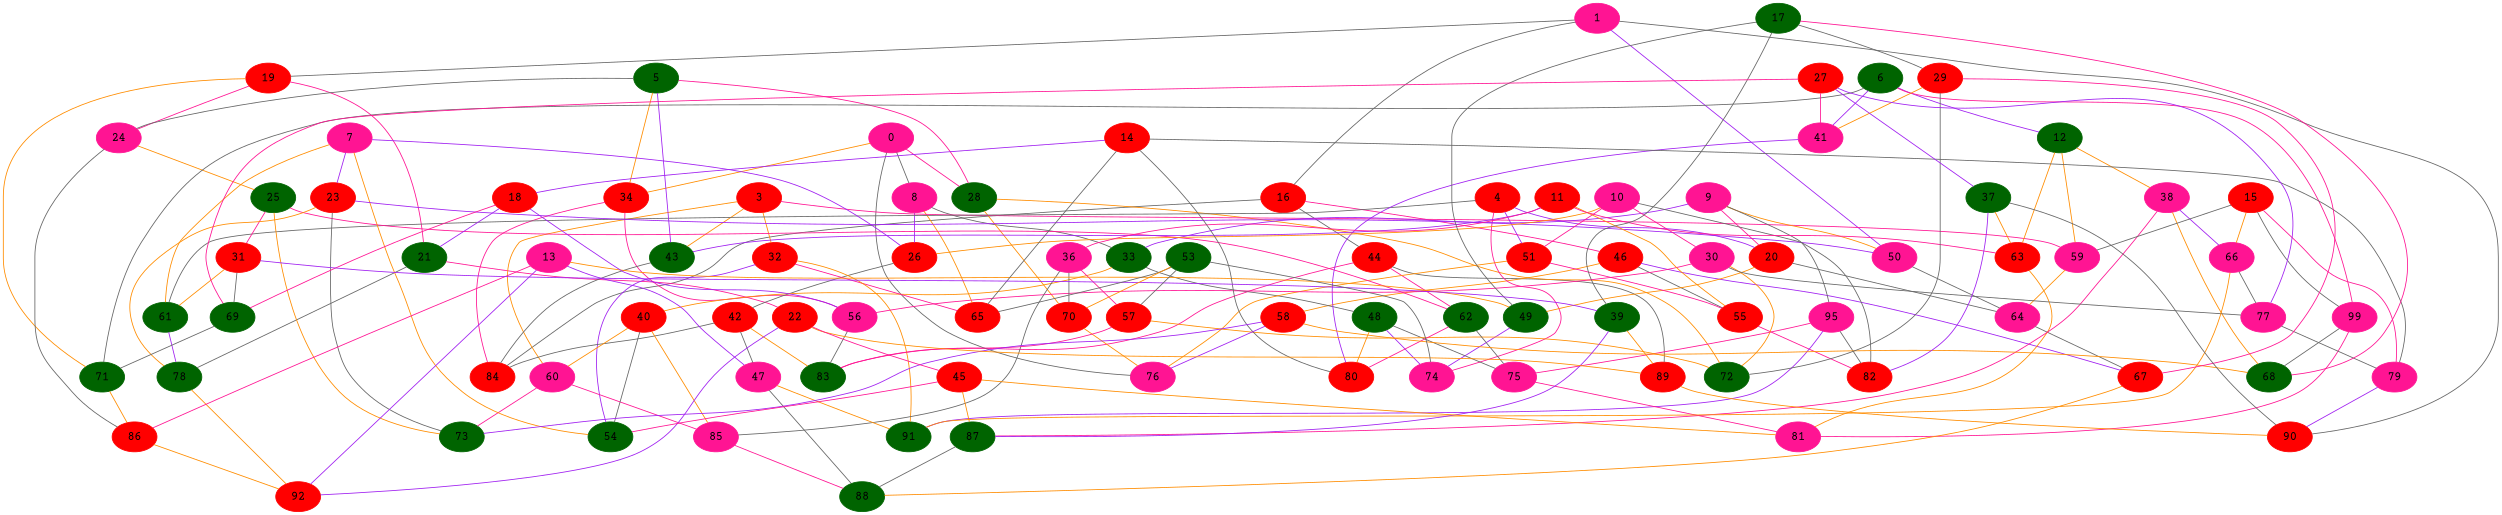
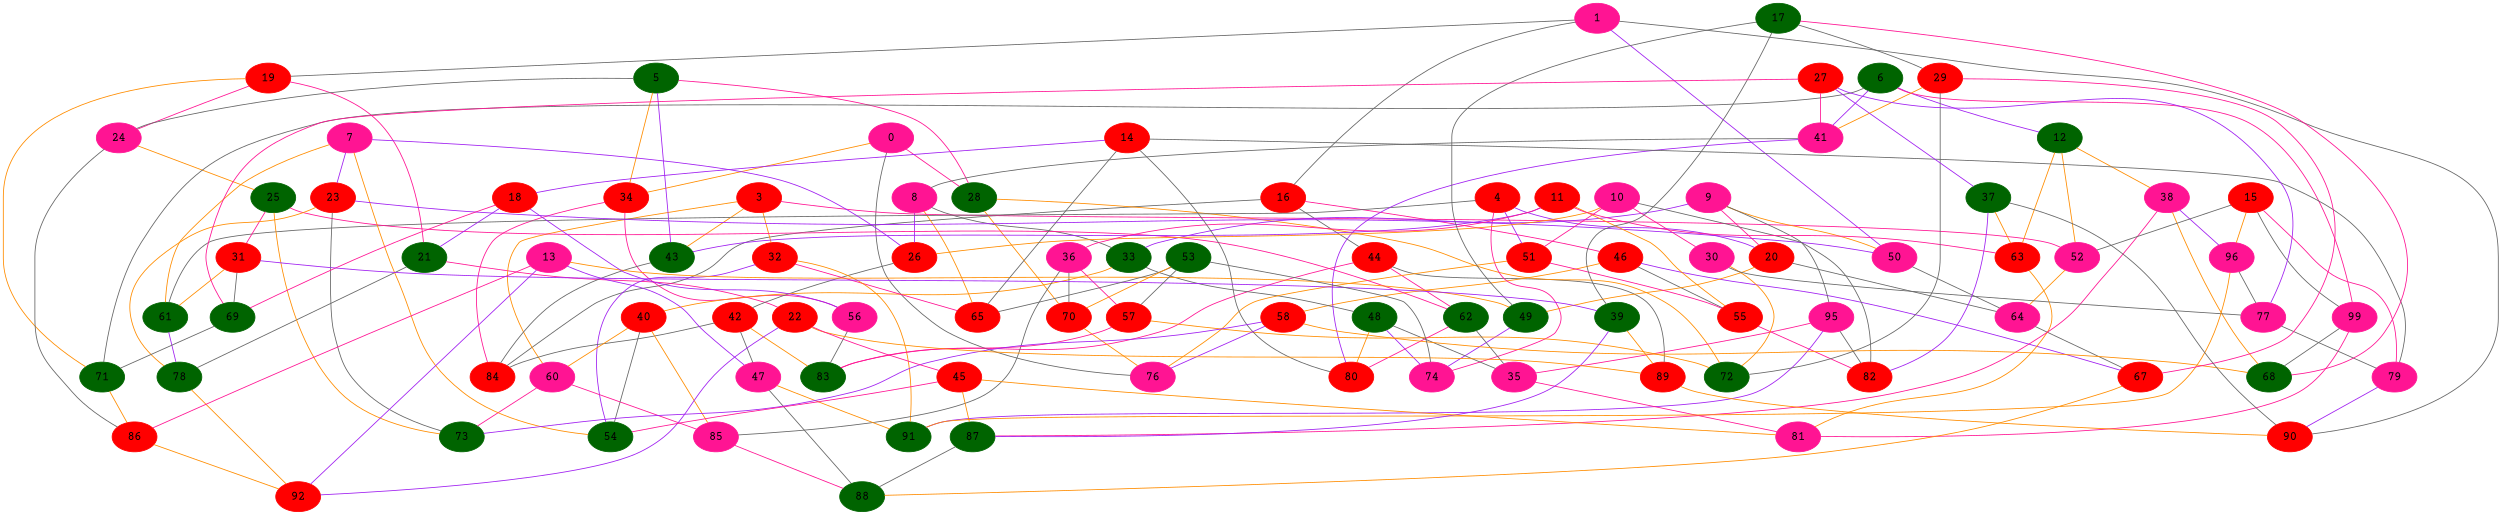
edge "0" -- "8": now "41" -- "8"
node "59": label "59" -> "52"
node "66": label "66" -> "96"
edge "30" -- "56": removed
node "75": label "75" -> "35"
